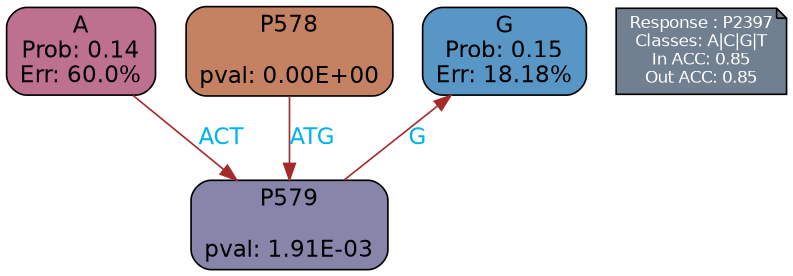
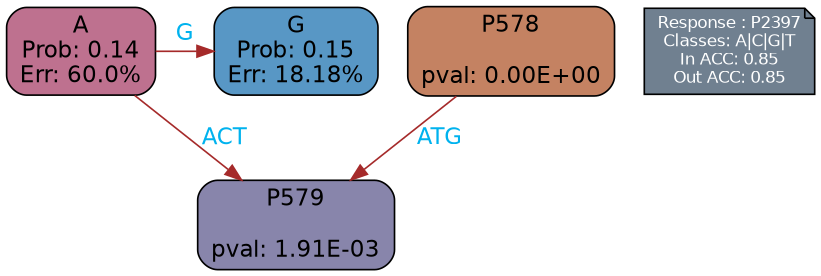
edge "P579 pval: 1.91E-03" -> "G Prob: 0.15 Err: 18.18%": now "A Prob: 0.14 Err: 60.0%" -> "G Prob: 0.15 Err: 18.18%"
